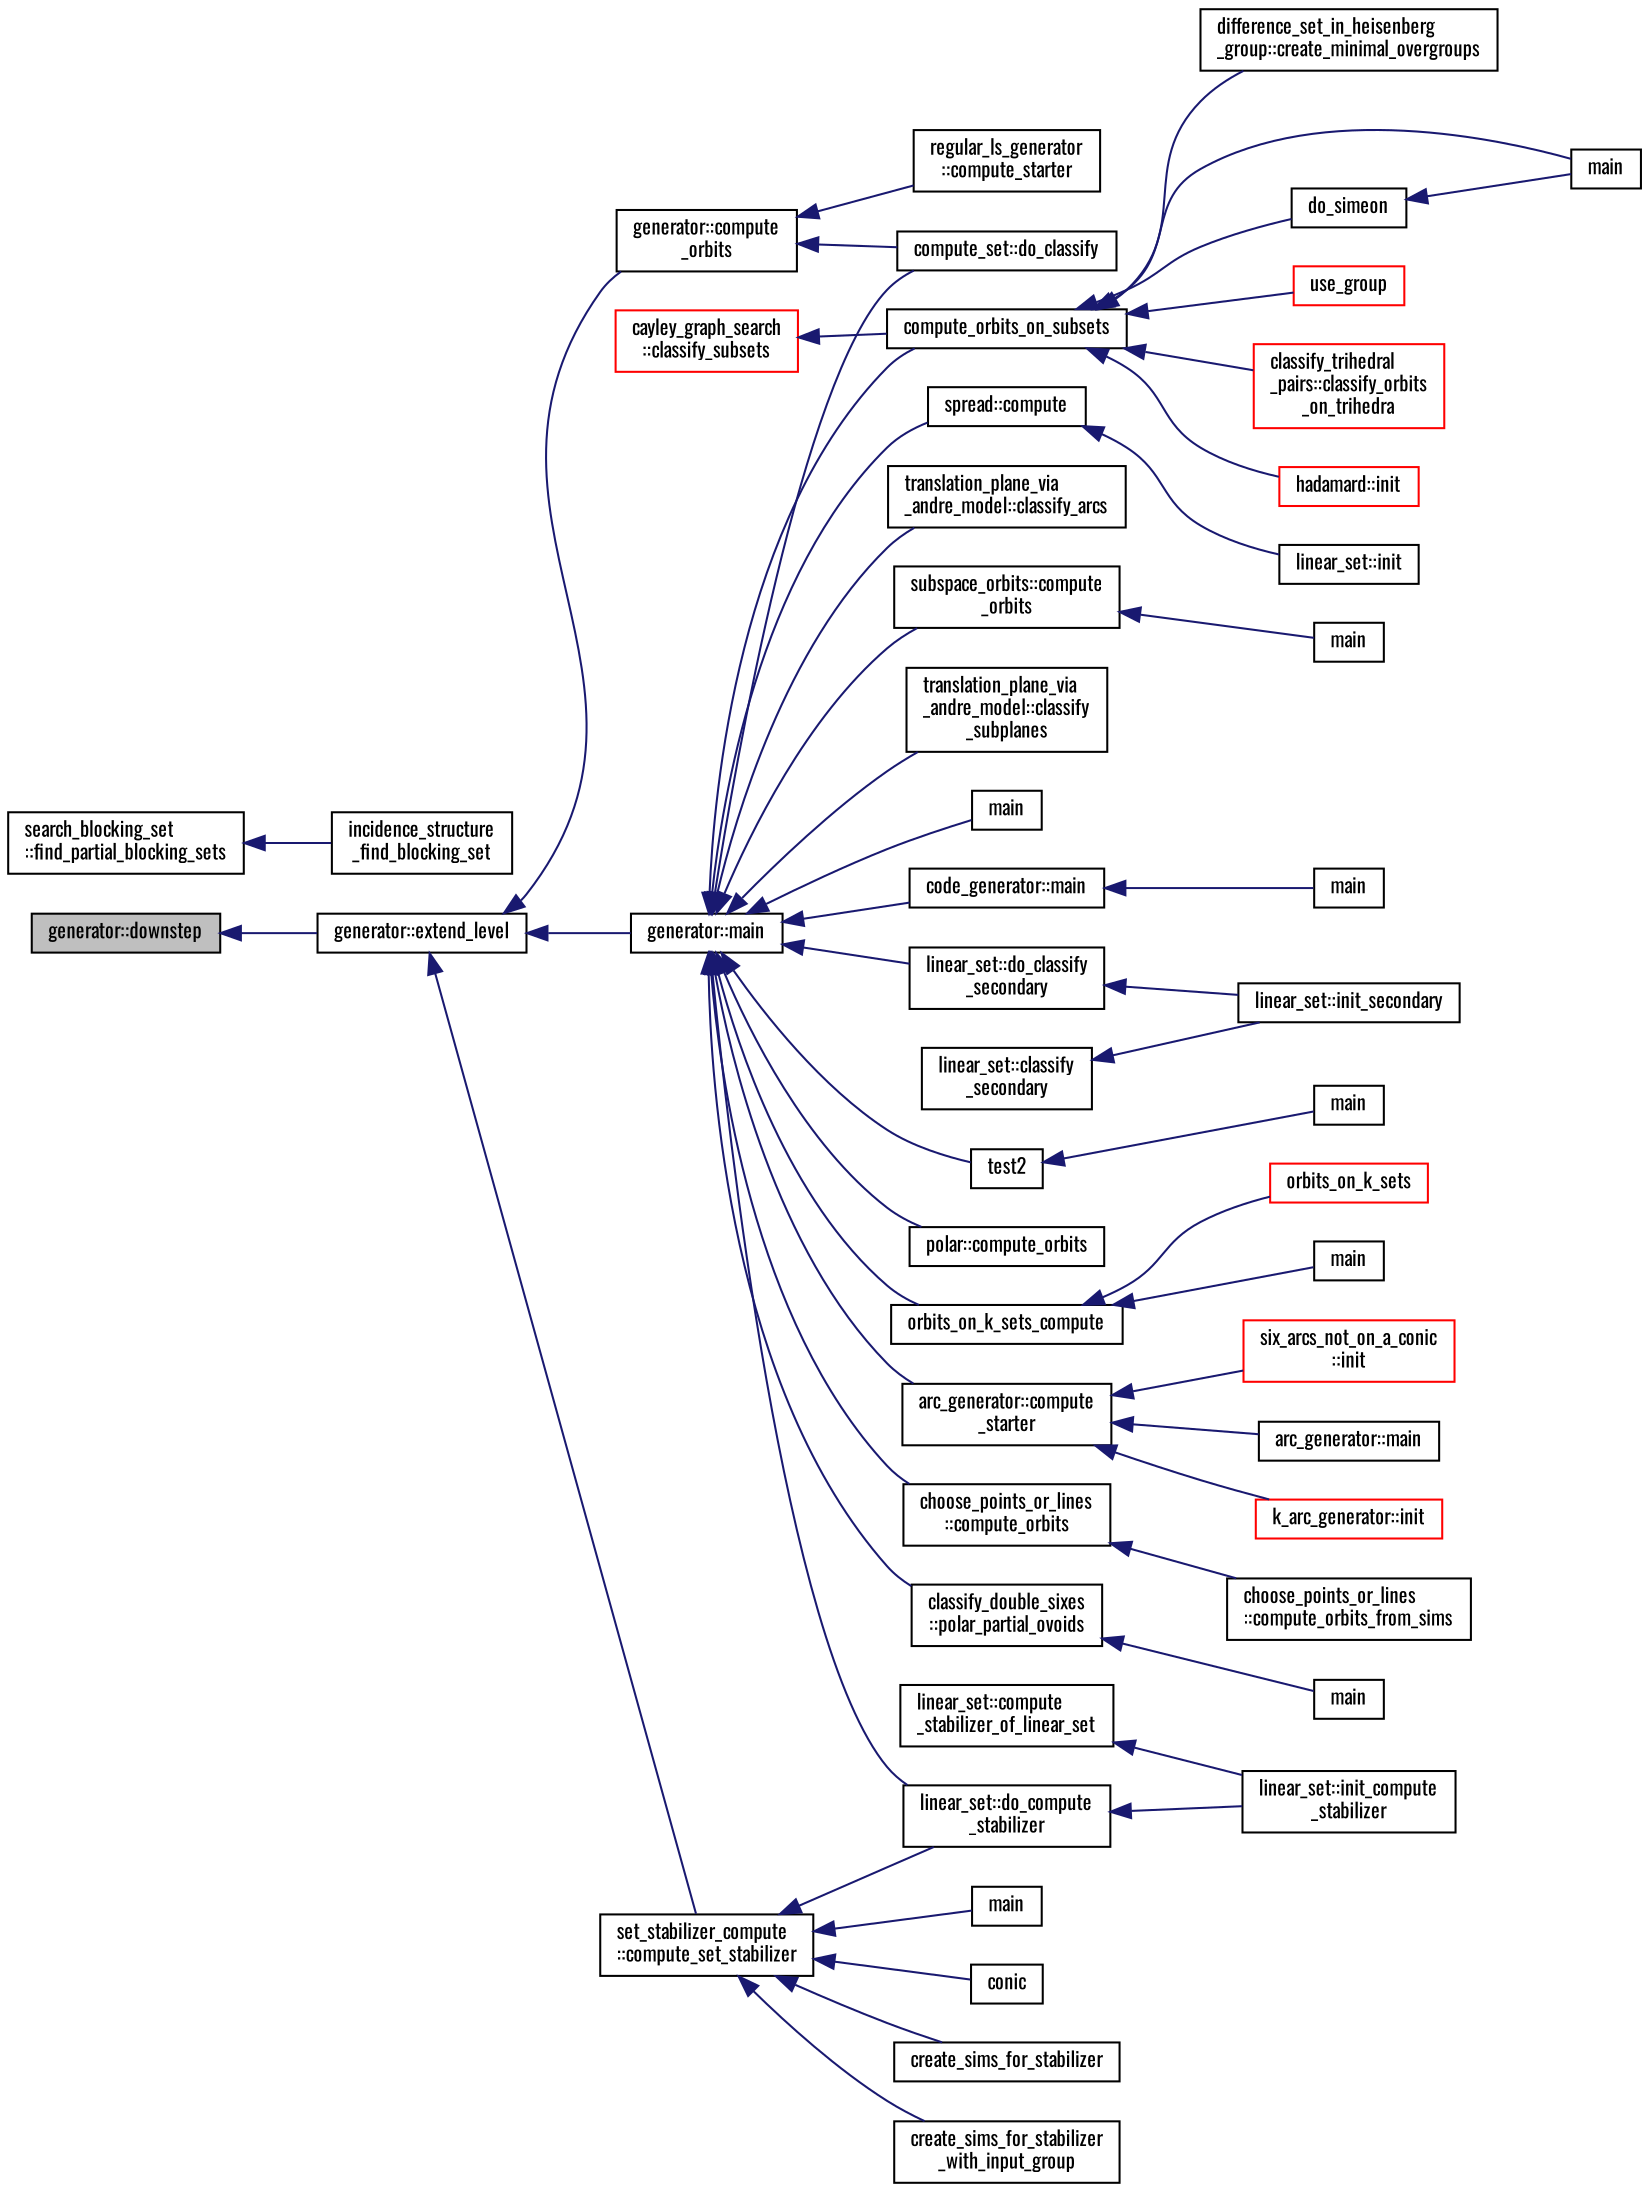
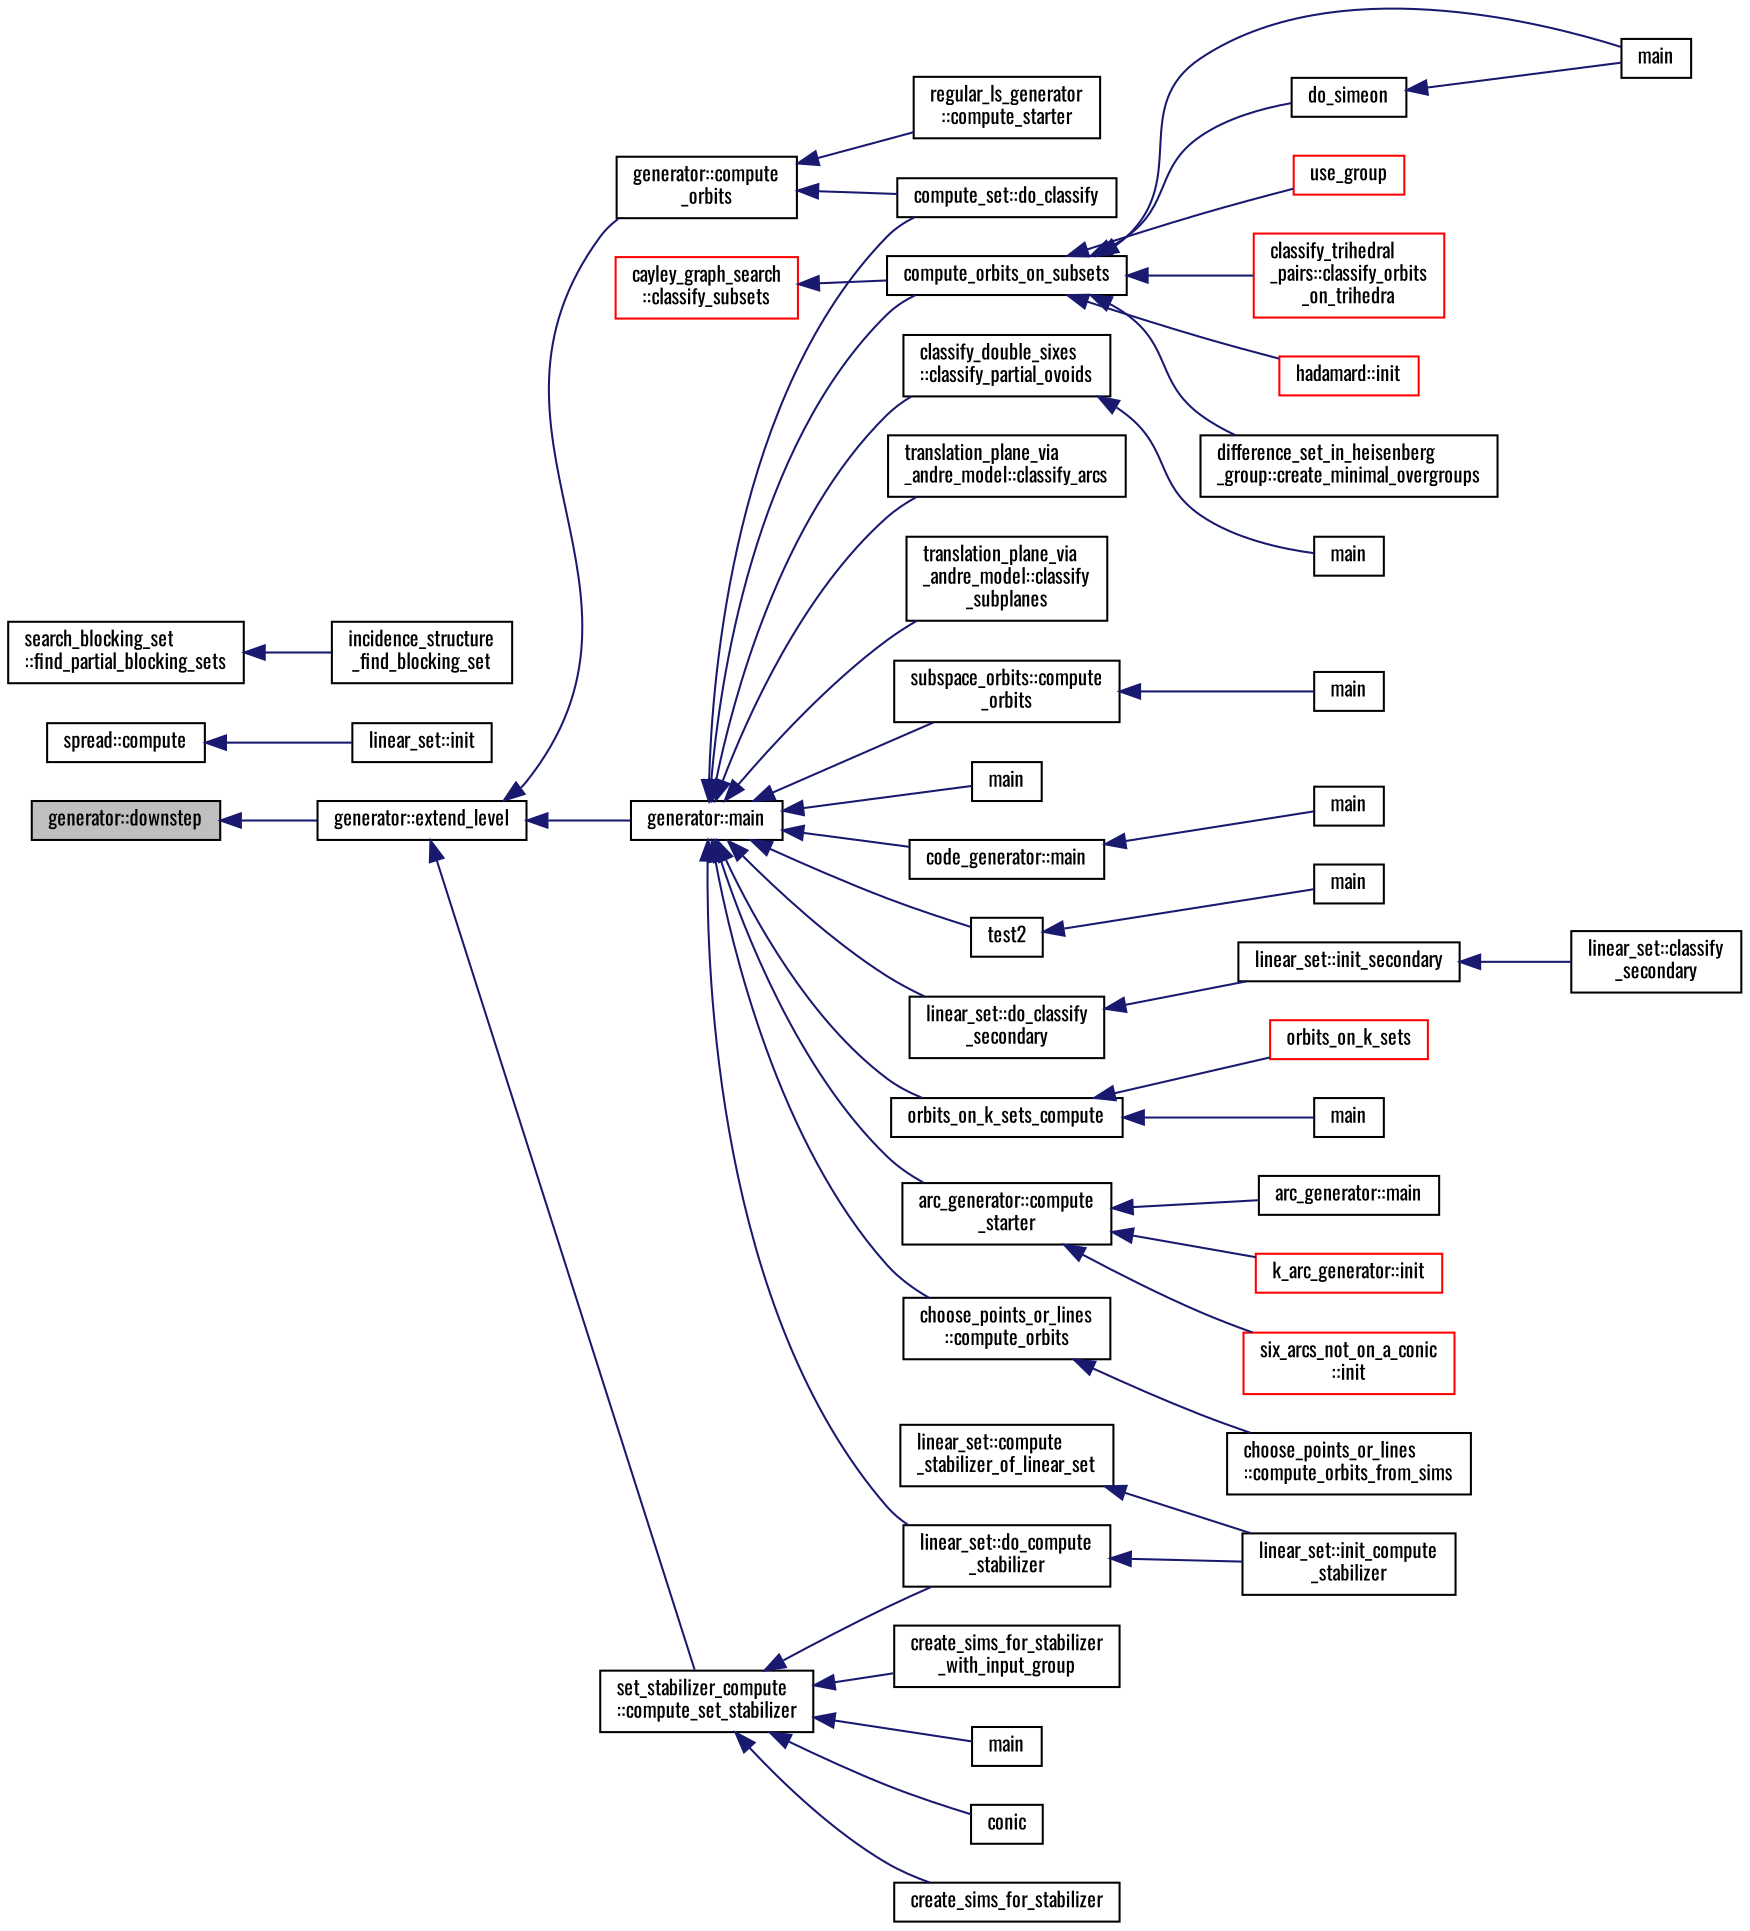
edge "spread::compute" -> "generator::main": removed
edge "linear_set::init_secondary" -> "linear_set::classify _secondary": reversed
node "polar::compute_orbits": removed
node "classify_double_sixes ::polar_partial_ovoids": label "classify_double_sixes ::polar_partial_ovoids" -> "classify_double_sixes ::classify_partial_ovoids"
